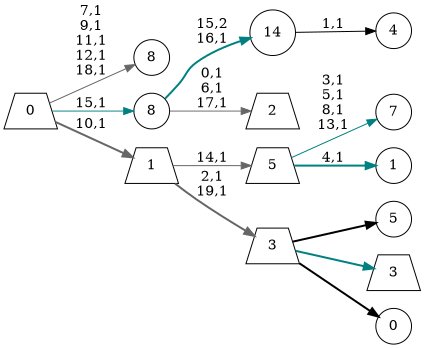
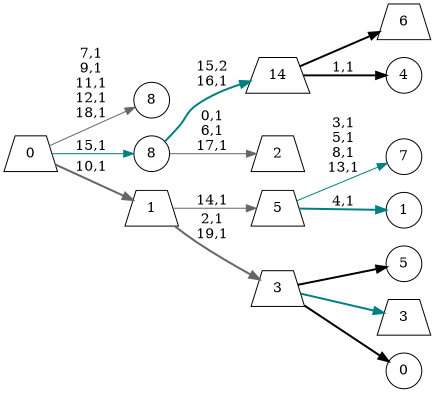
node "6": added
edge "14" -> "4": style solid -> bold
node "14": shape circle -> trapezium
